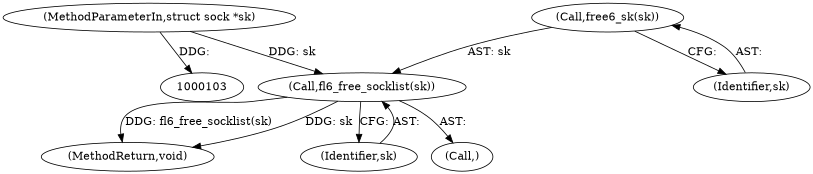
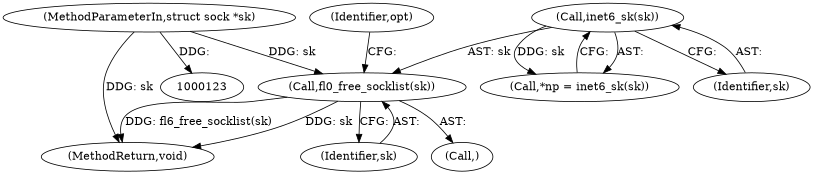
node "(Identifier,opt)": added
node "(Call,free6_sk(sk))": label "(Call,free6_sk(sk))" -> "(Call,inet6_sk(sk))"
edge "(MethodParameterIn,struct sock *sk)" -> "(MethodReturn,void)": added, label "DDG: sk"
node "1000103": label "1000103" -> "1000123"
node "(Call,fl6_free_socklist(sk))": label "(Call,fl6_free_socklist(sk))" -> "(Call,fl0_free_socklist(sk))"
node "(Call,*np = inet6_sk(sk))": added
